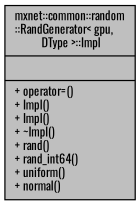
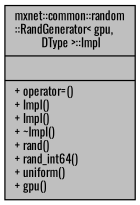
node "mxnet::common::random": text "+ normal()" -> "+ gpu()"
